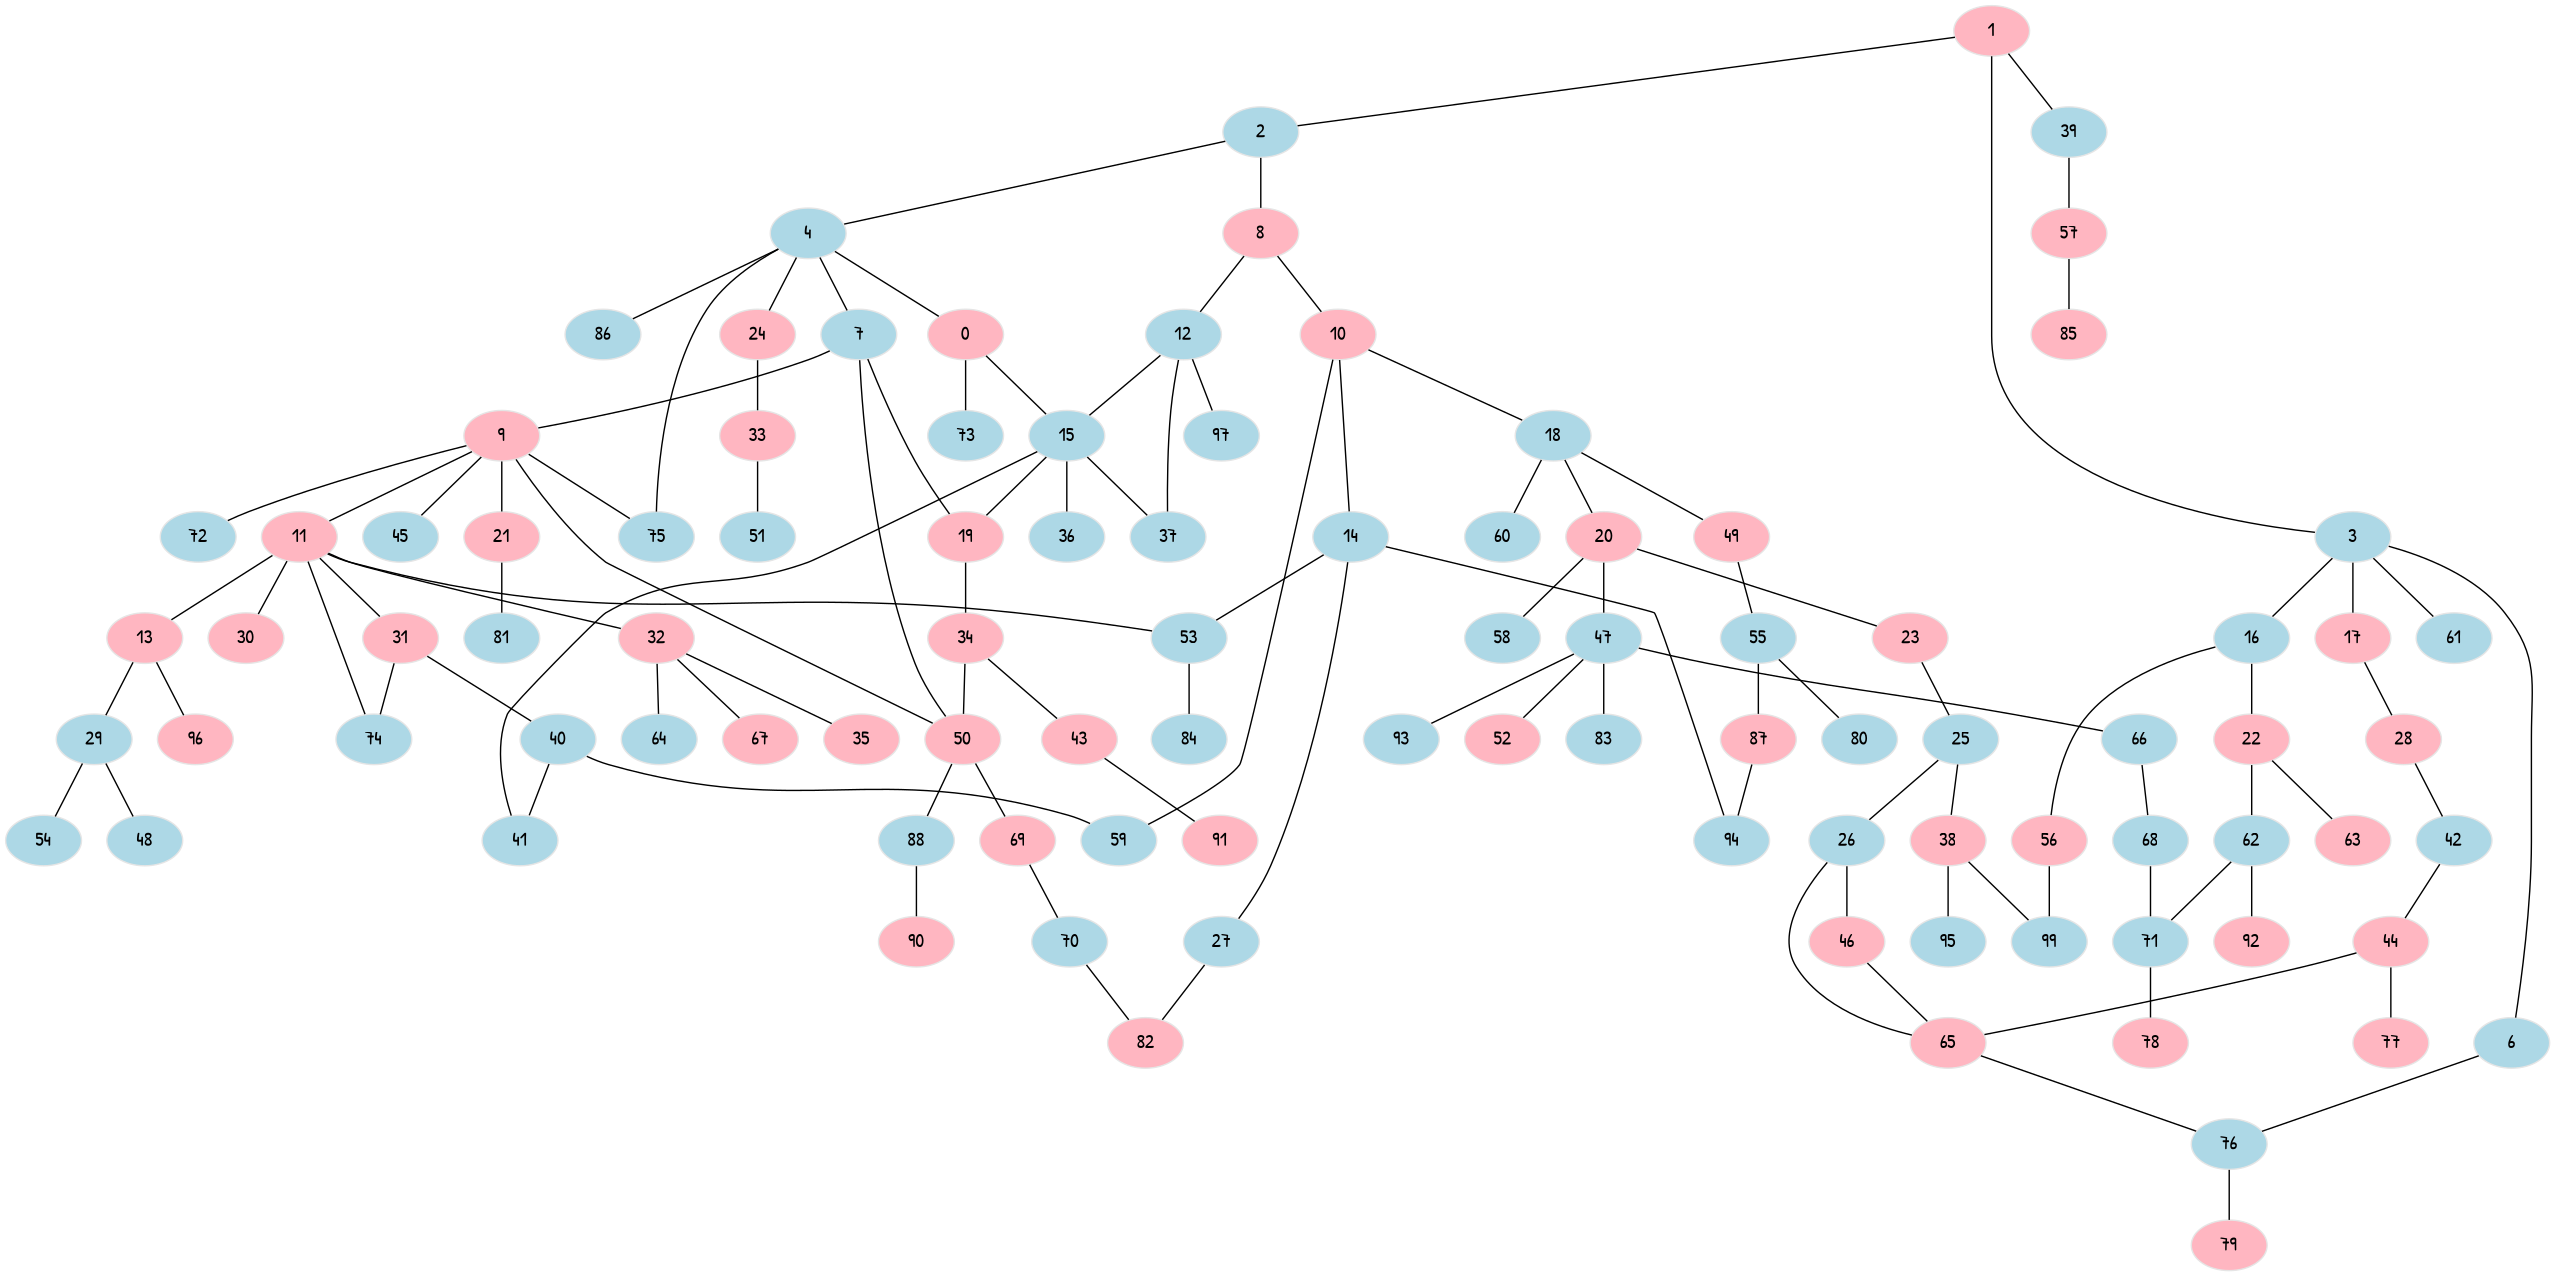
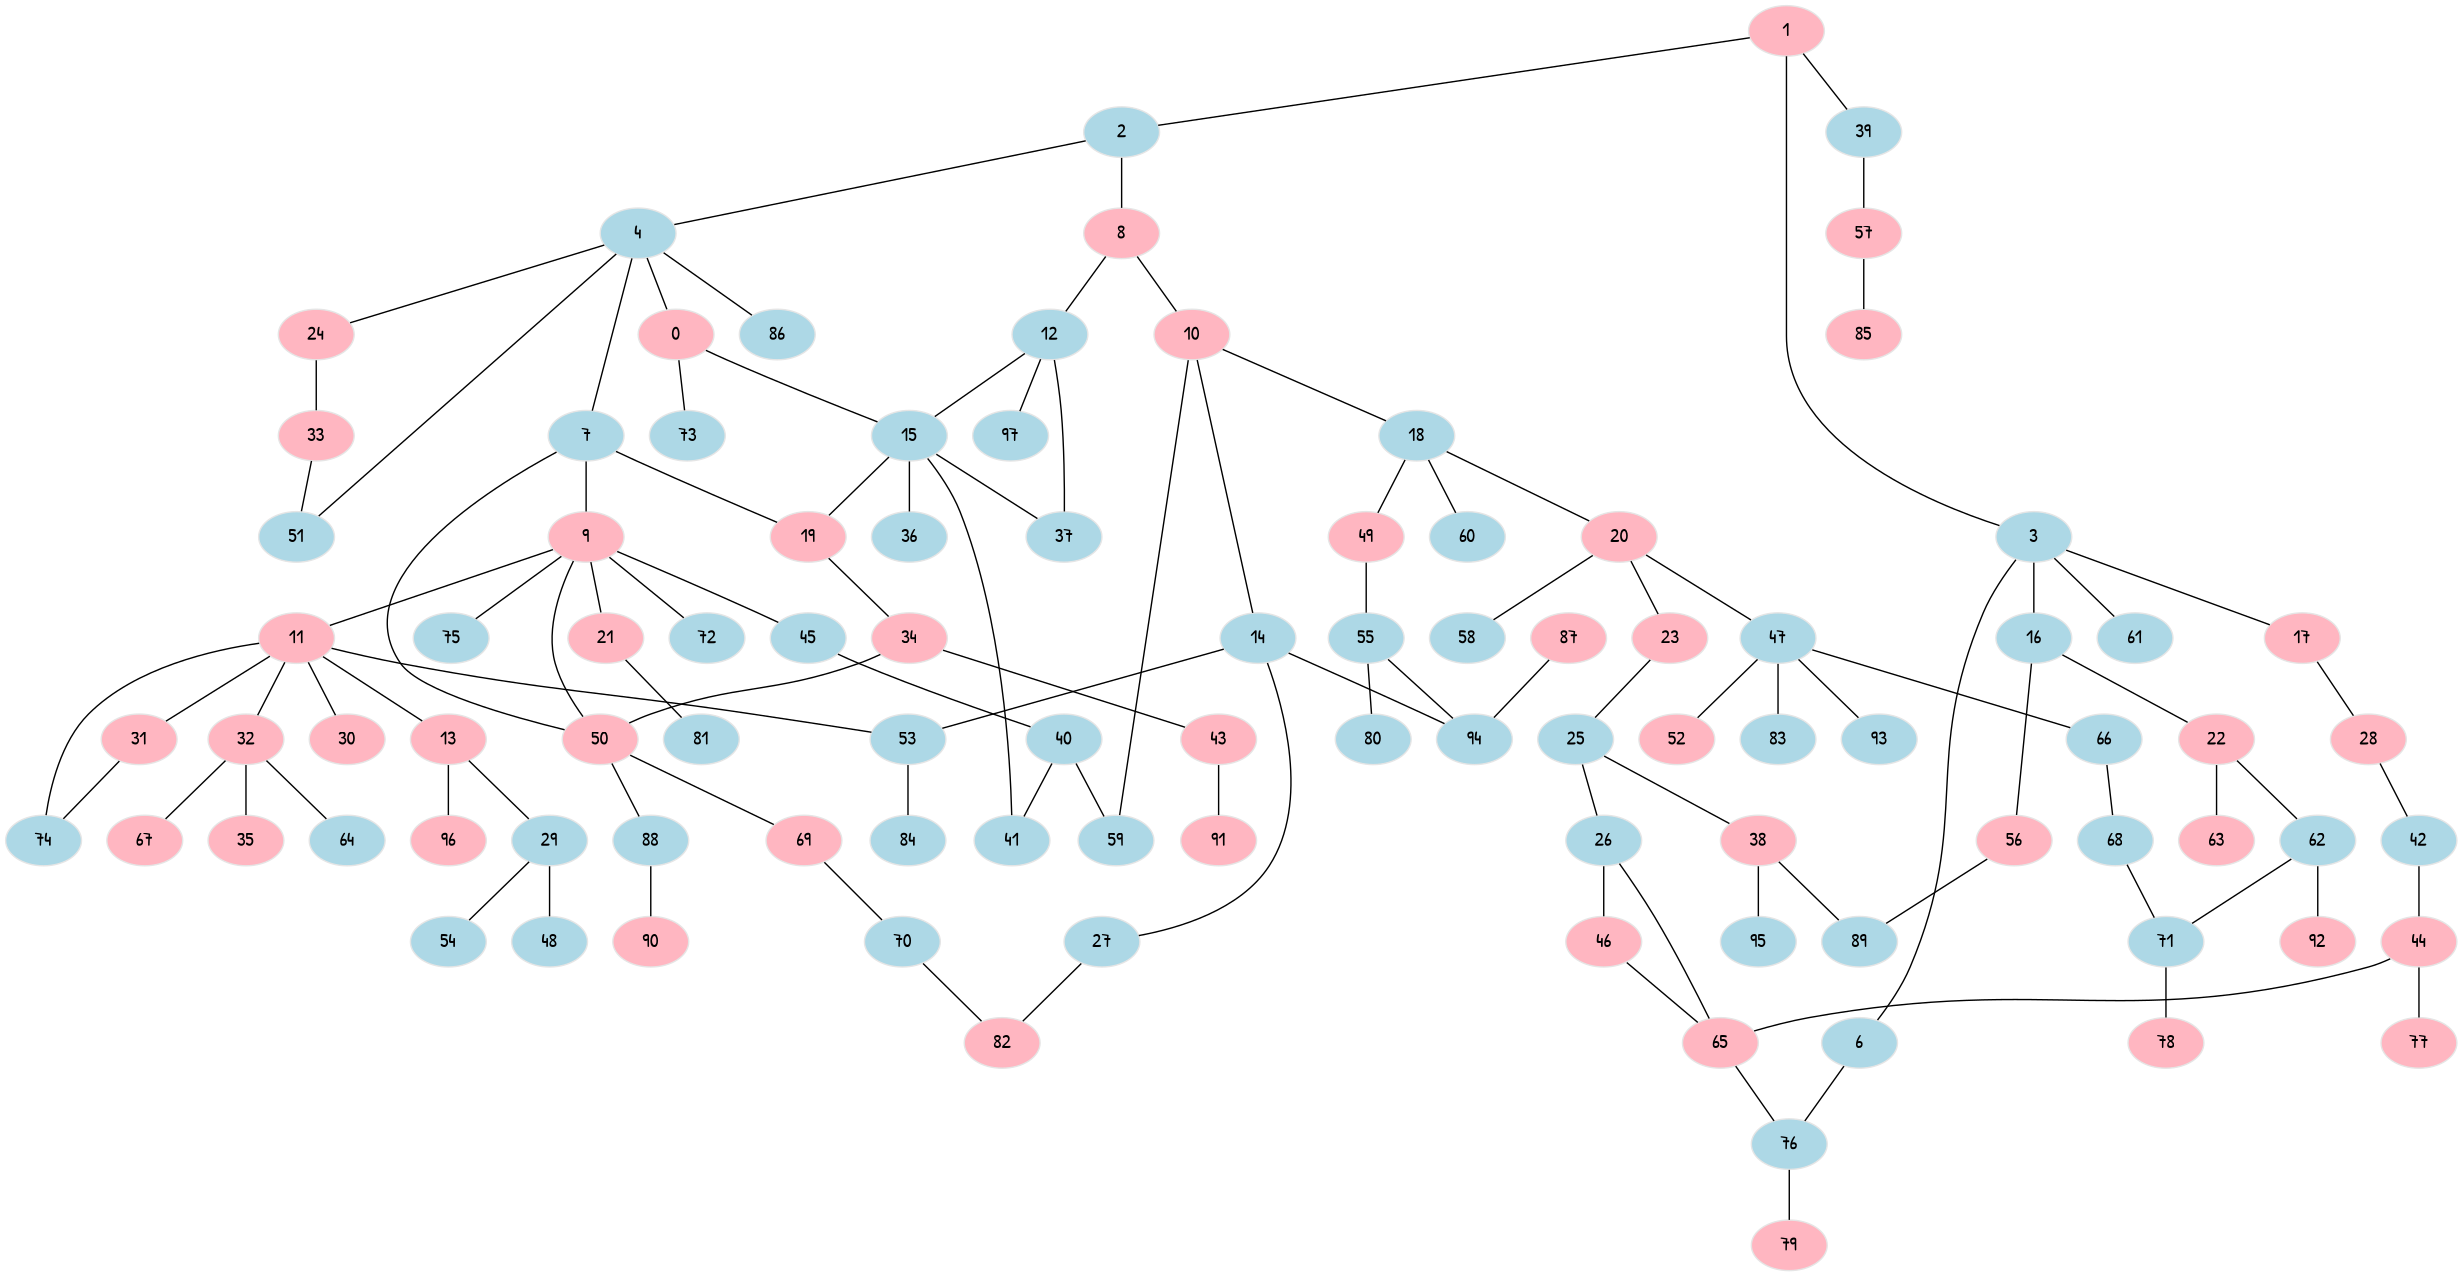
edge "4" -- "75": now "4" -- "51"
edge "31" -- "40": now "45" -- "40"
edge "55" -- "87": now "55" -- "94"
node "99": label "99" -> "89"
